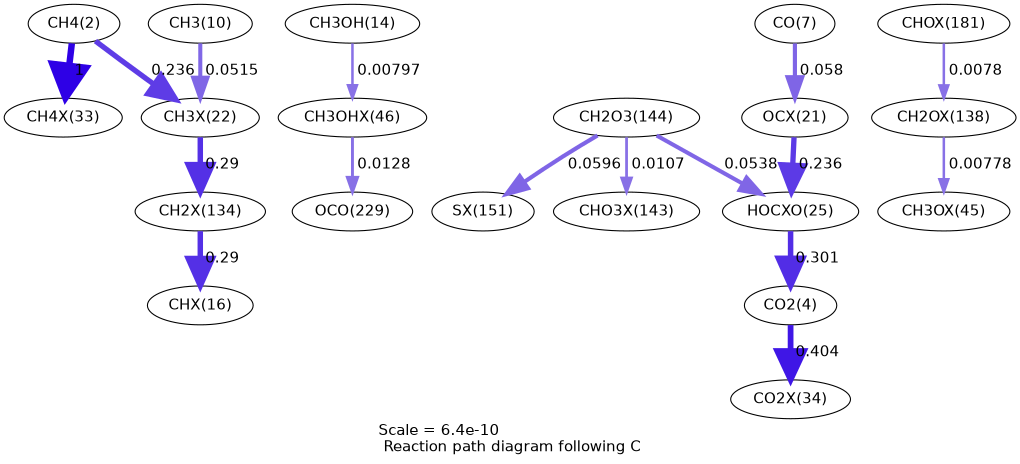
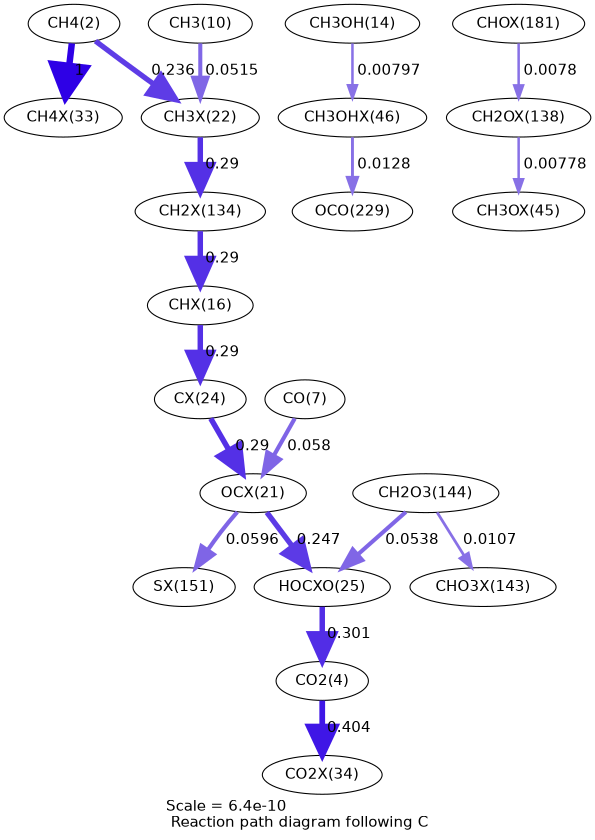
edge "CH2O3(144)" -> "SX(151)": now "OCX(21)" -> "SX(151)"
edge "OCX(21)" -> "HOCXO(25)": label " 0.236" -> " 0.247"
node "CX(24)": added
